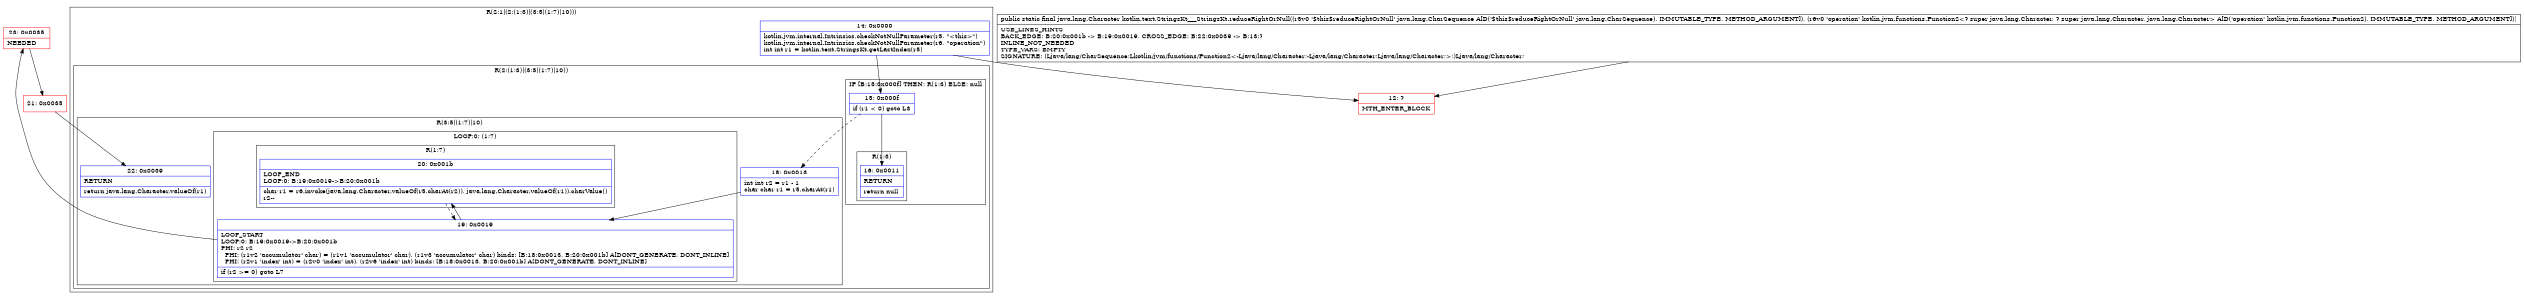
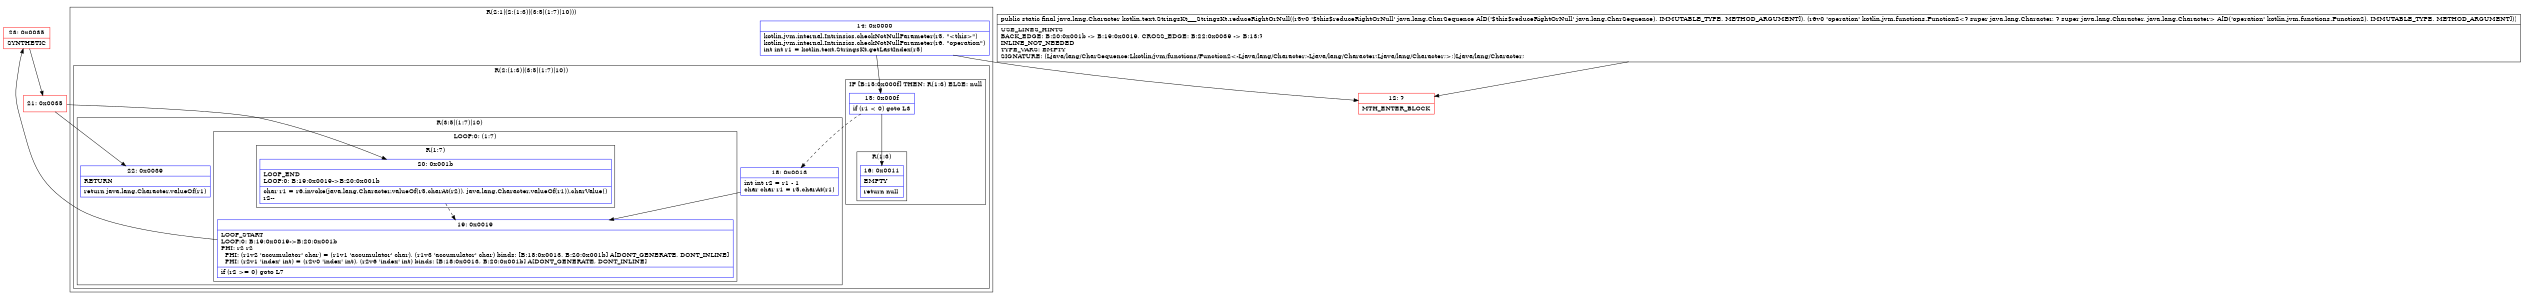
node "23: 0x0035": text "NEEDED" -> "SYNTHETIC"
node "16: 0x0011": text "RETURN" -> "EMPTY"
edge "19: 0x0019" -> "20: 0x001b": now "21: 0x0035" -> "20: 0x001b"
